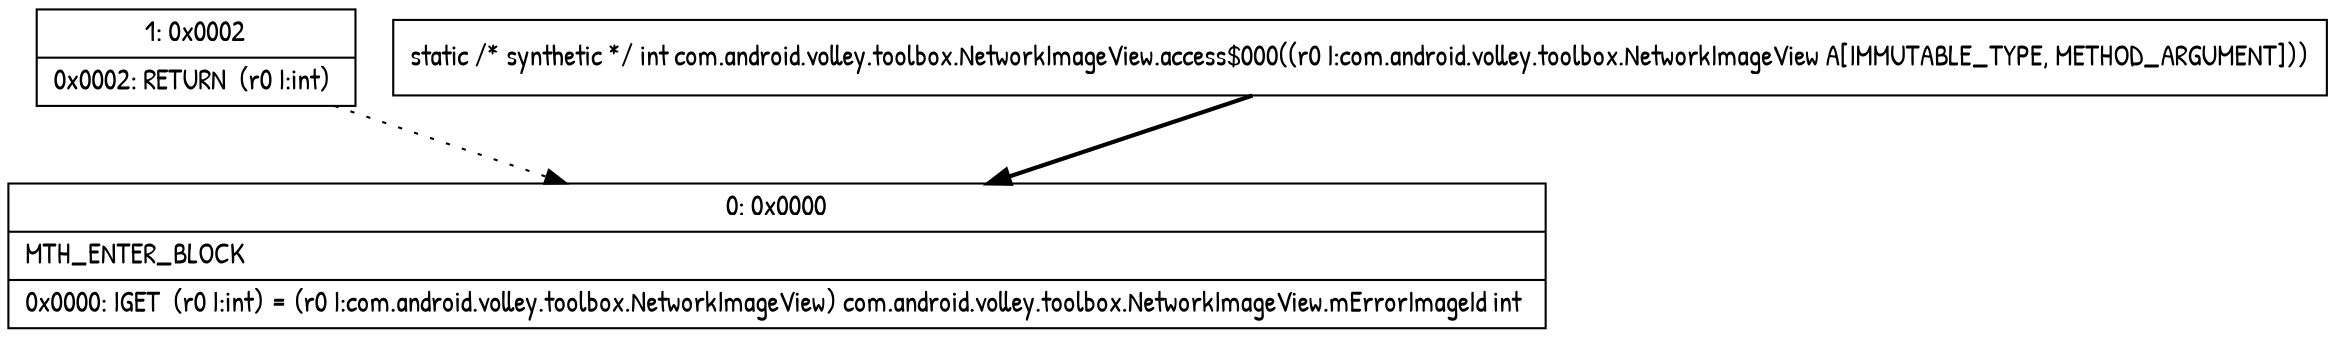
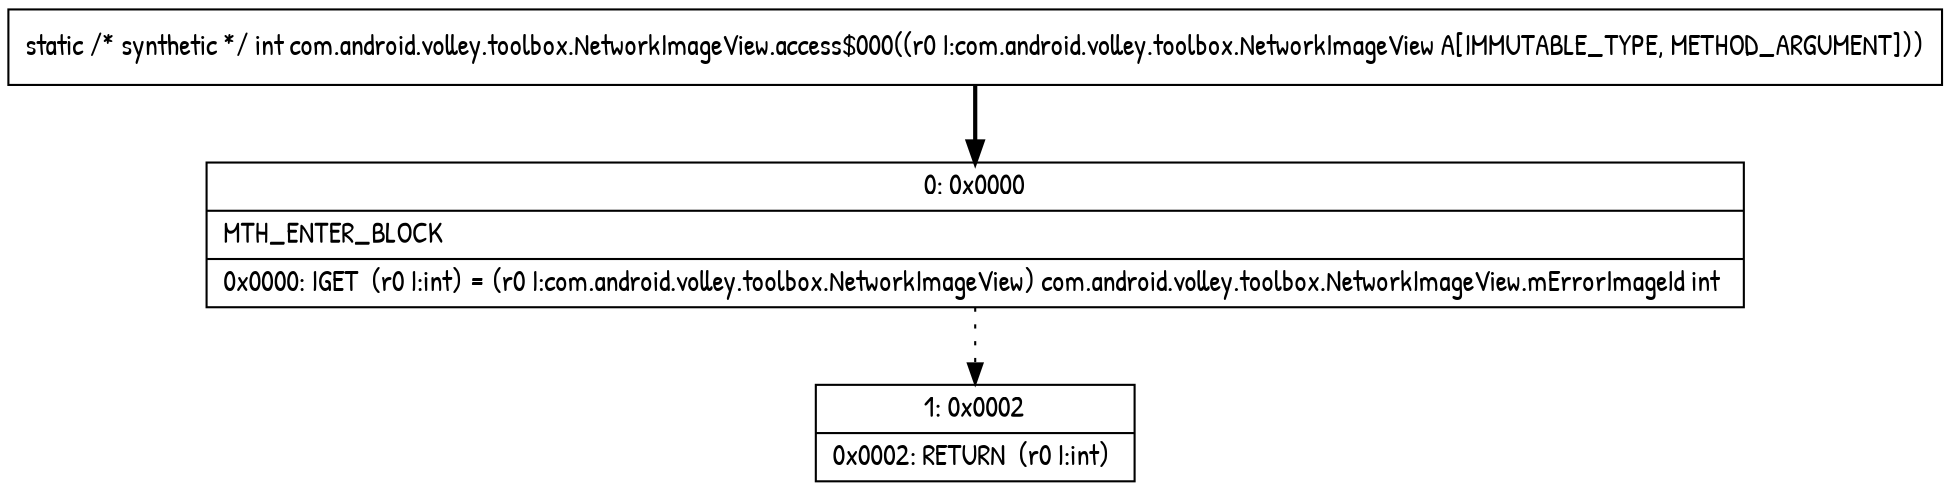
edge "1: 0x0002" -> "0: 0x0000": reversed
